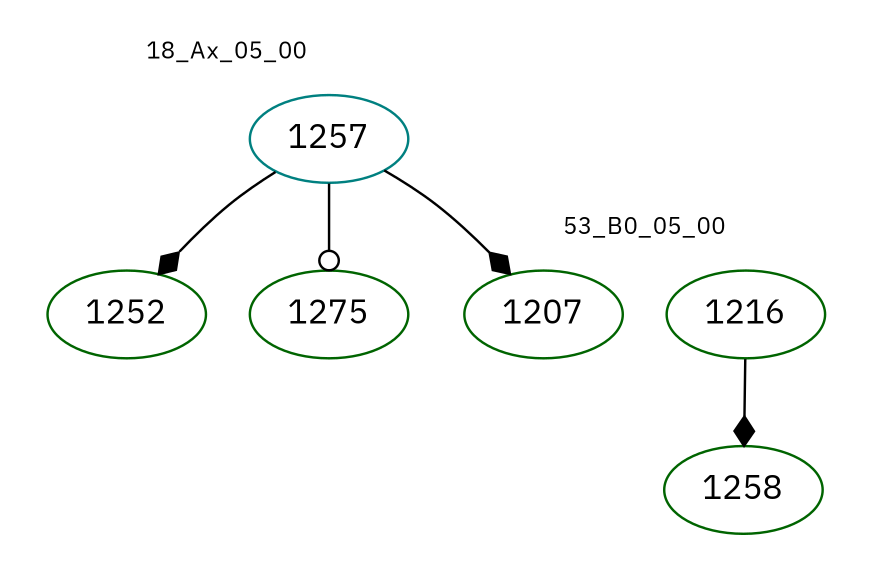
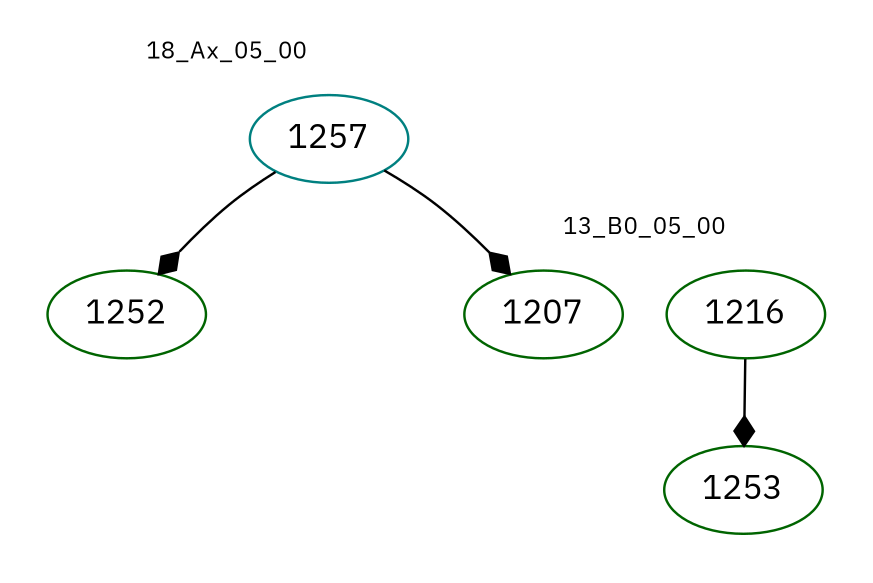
cluster "53_B0_05_00": label "53_B0_05_00" -> "13_B0_05_00"
node "1275": removed
node "1258": label "1258" -> "1253"
